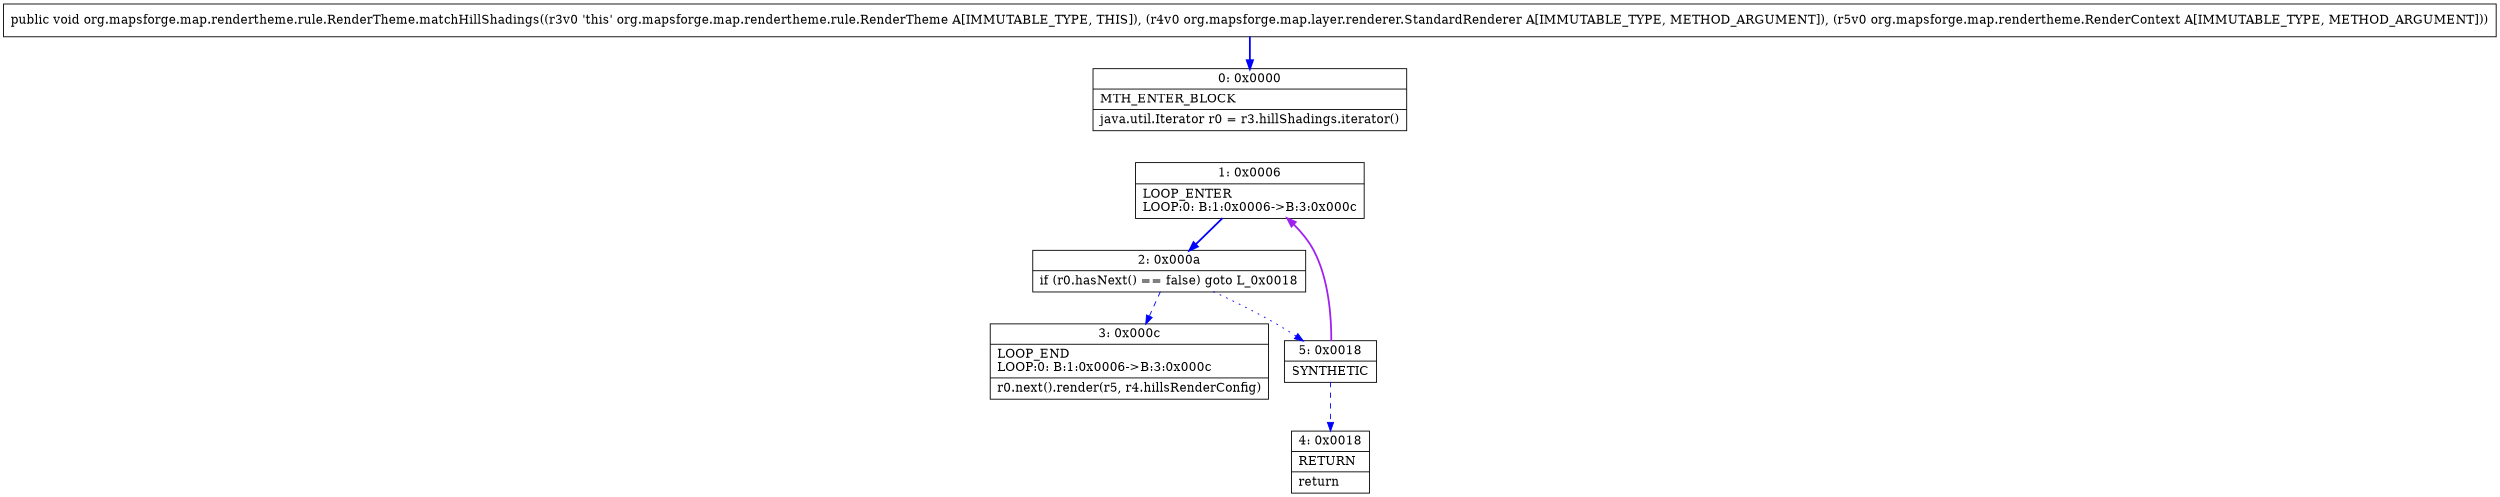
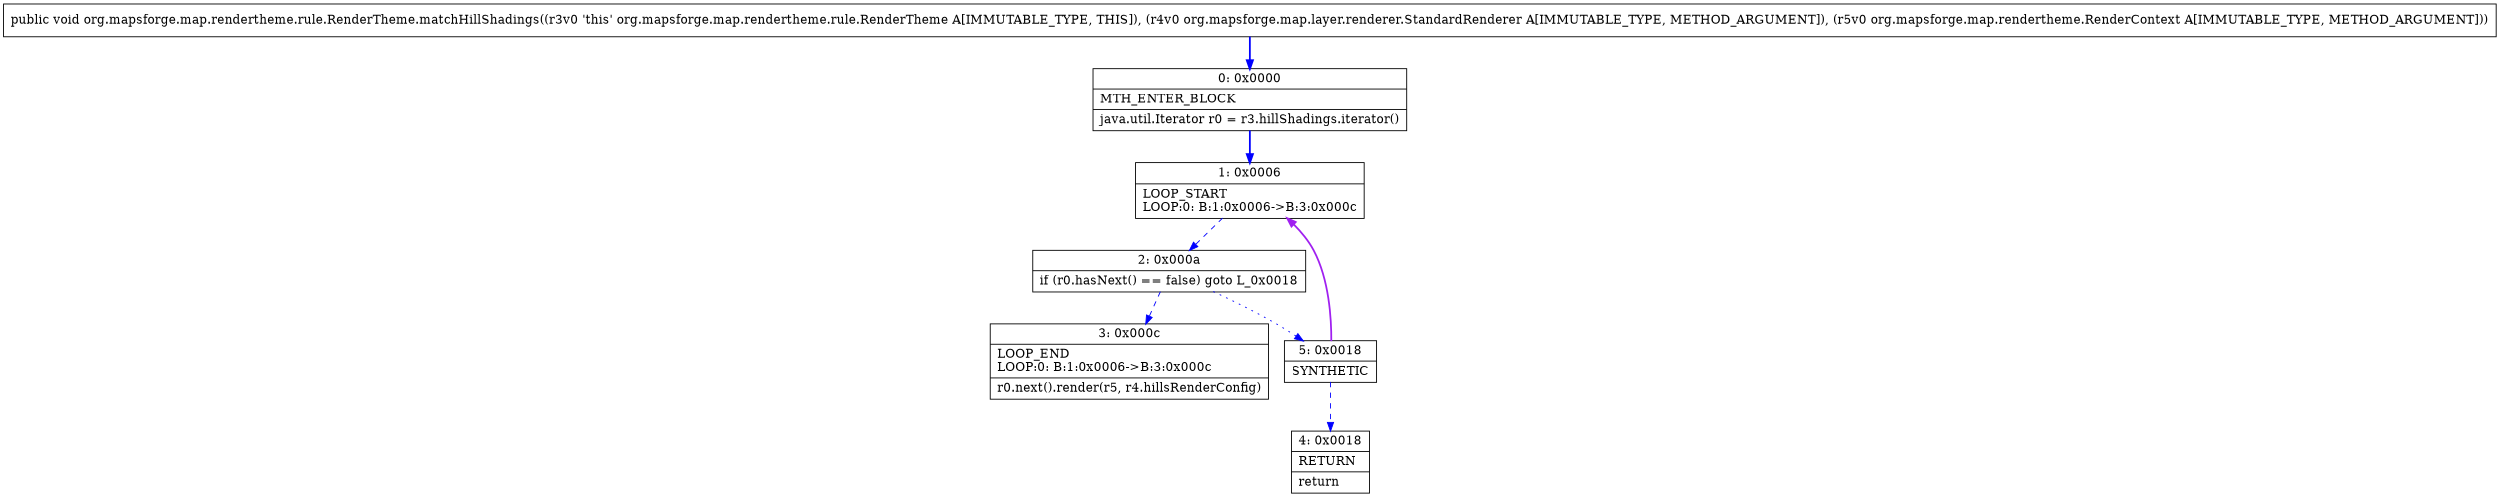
edge "0: 0x0000" -> "1: 0x0006": added
node "1: 0x0006": text "LOOP_ENTER" -> "LOOP_START"
edge "1: 0x0006" -> "2: 0x000a": style bold -> dashed
